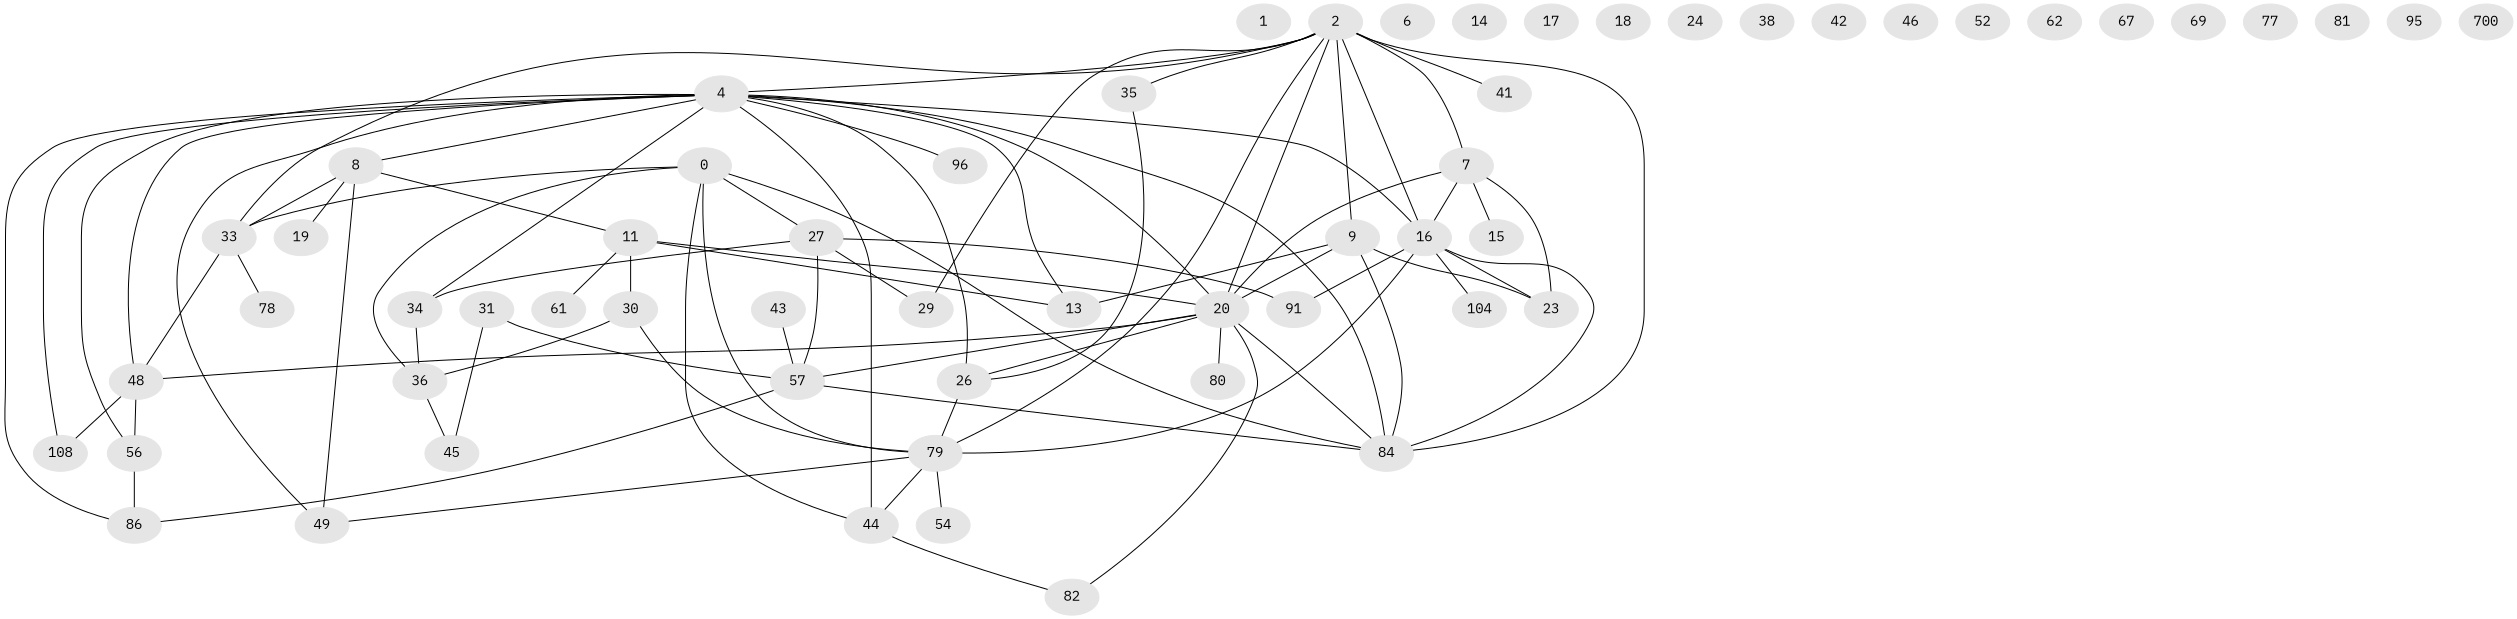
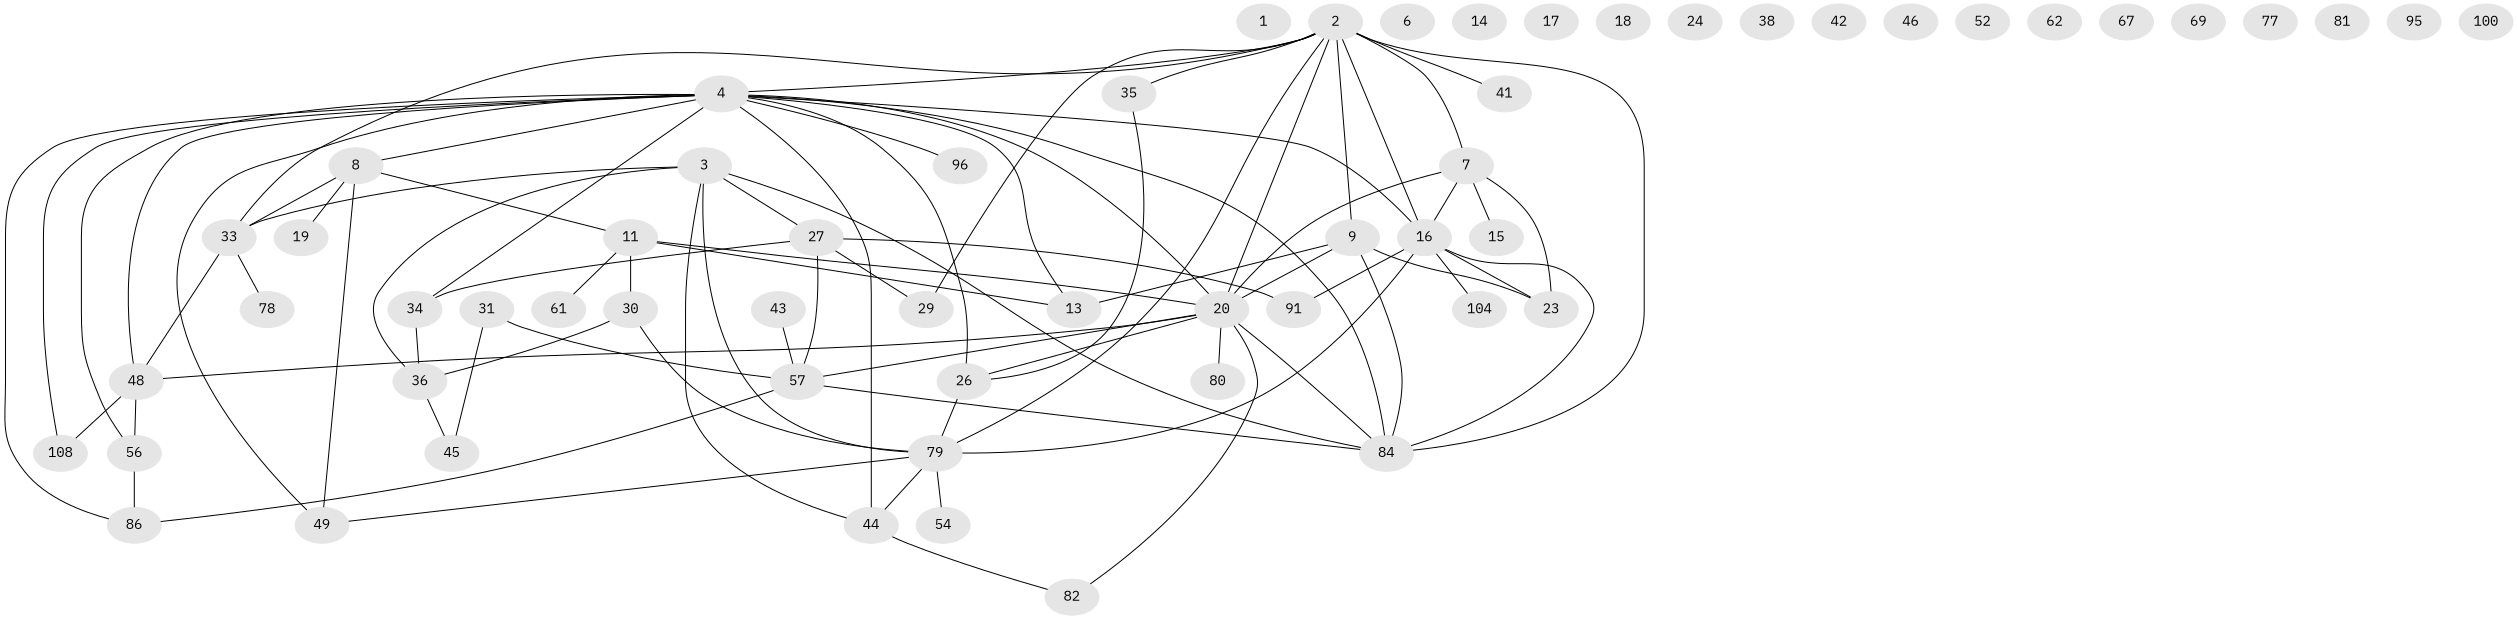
node "700": label "700" -> "100"
node "0": label "0" -> "3"
